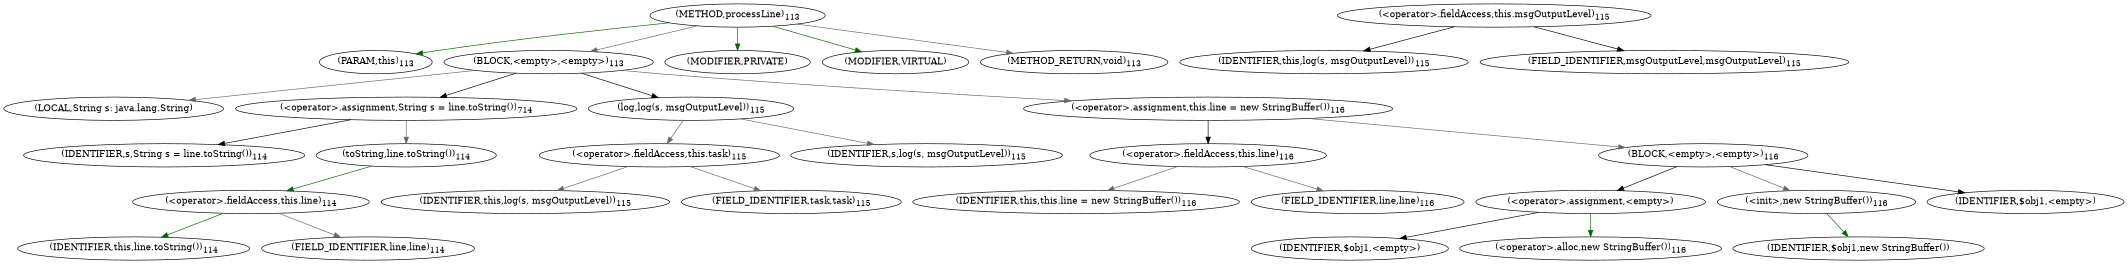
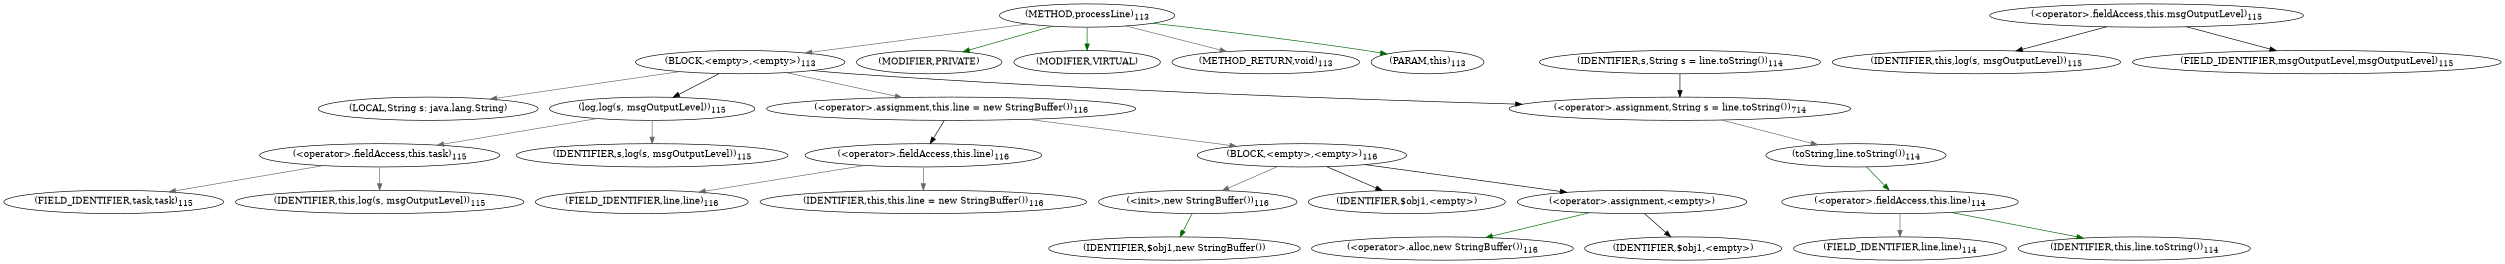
edge "(<operator>.assignment,String s = line.toString())" -> "(IDENTIFIER,s,String s = line.toString())": reversed
